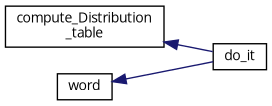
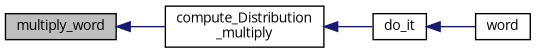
node "multiply_word": added
node "compute_Distribution _table": label "compute_Distribution _table" -> "compute_Distribution _multiply"
edge "do_it" -> "word": reversed
